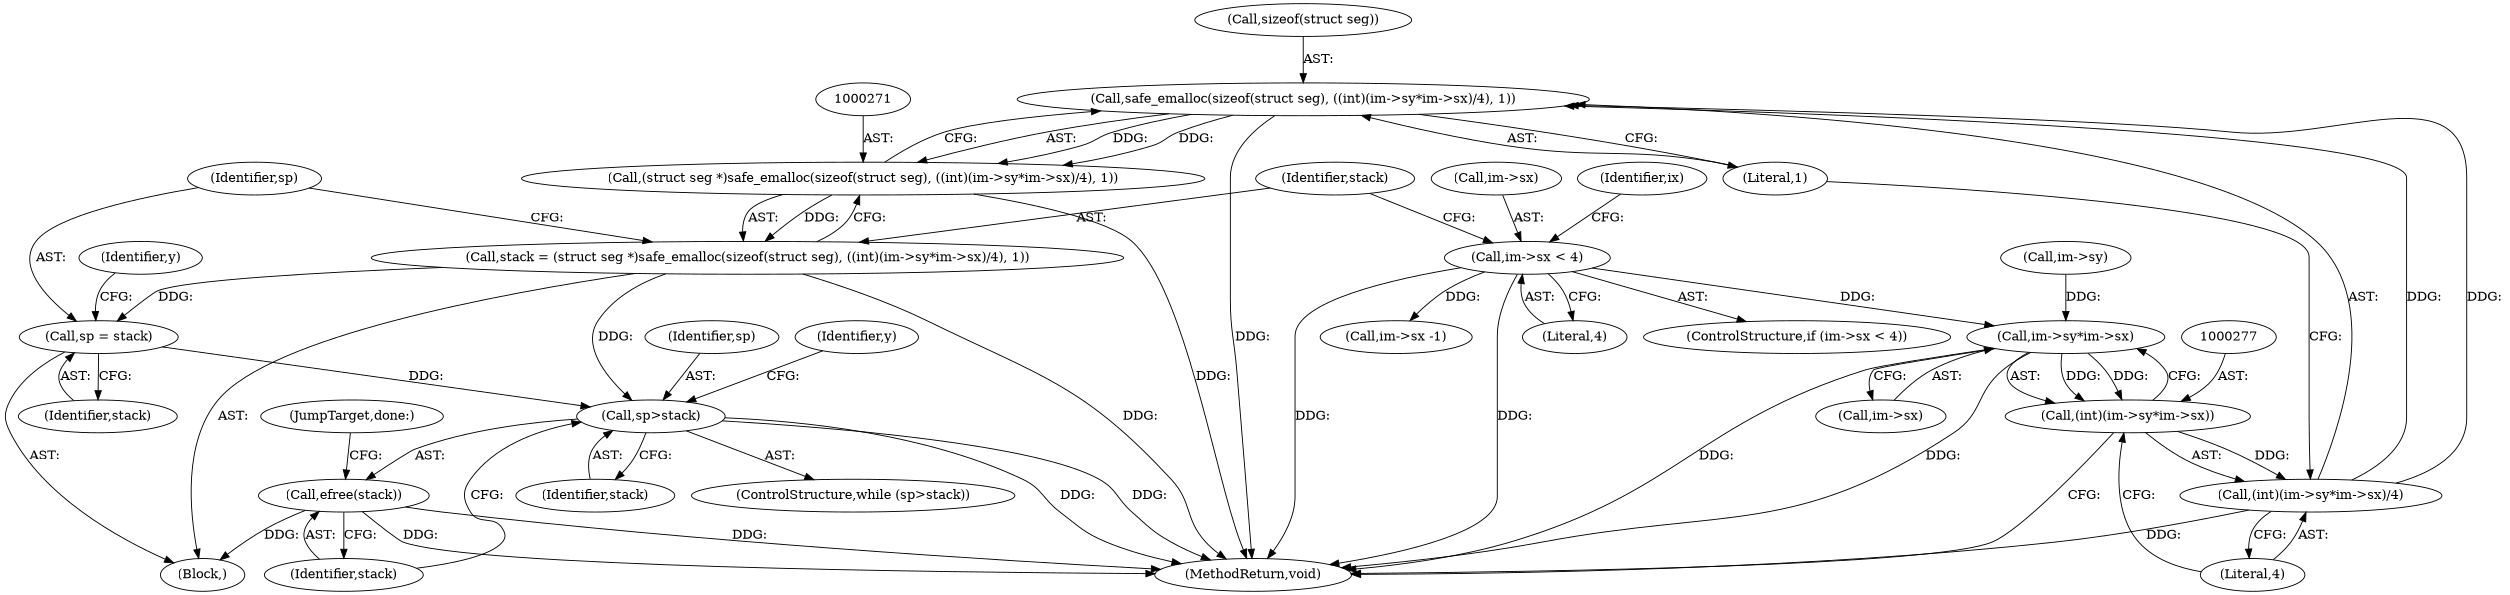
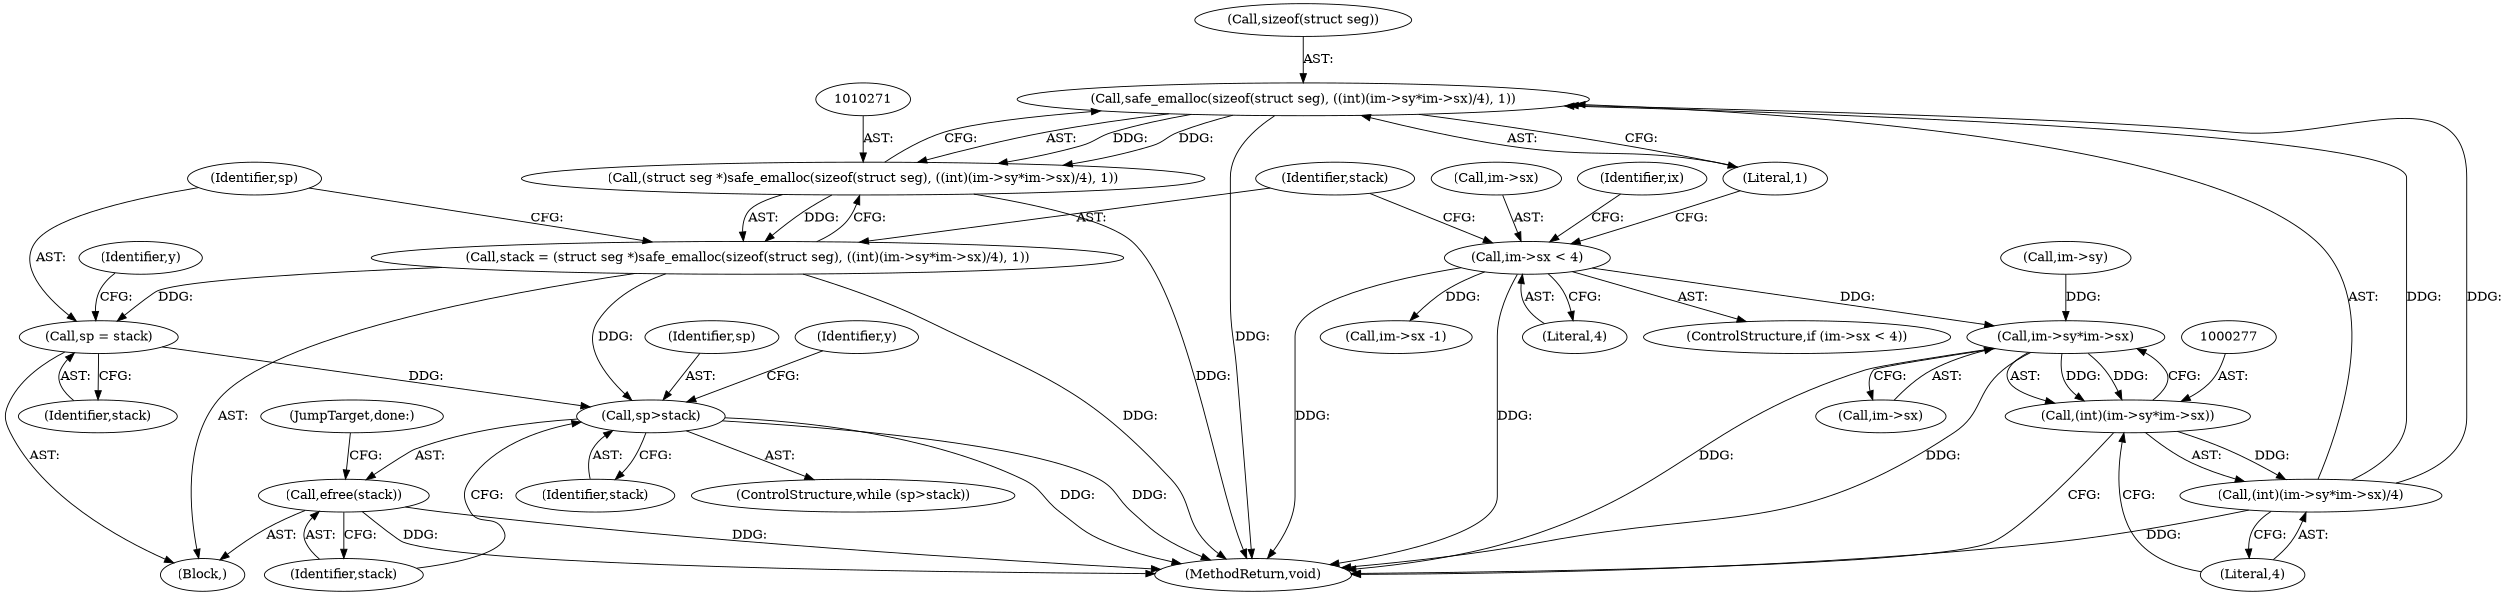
node "1000271": label "1000271" -> "1010271"
edge "(Literal,1)" -> "(Call,(int)(im->sy*im->sx)/4)": now "(Literal,1)" -> "(Call,im->sx < 4)"
edge "(Call,efree(stack))" -> "(Block,)": label "DDG: " -> "AST: "
